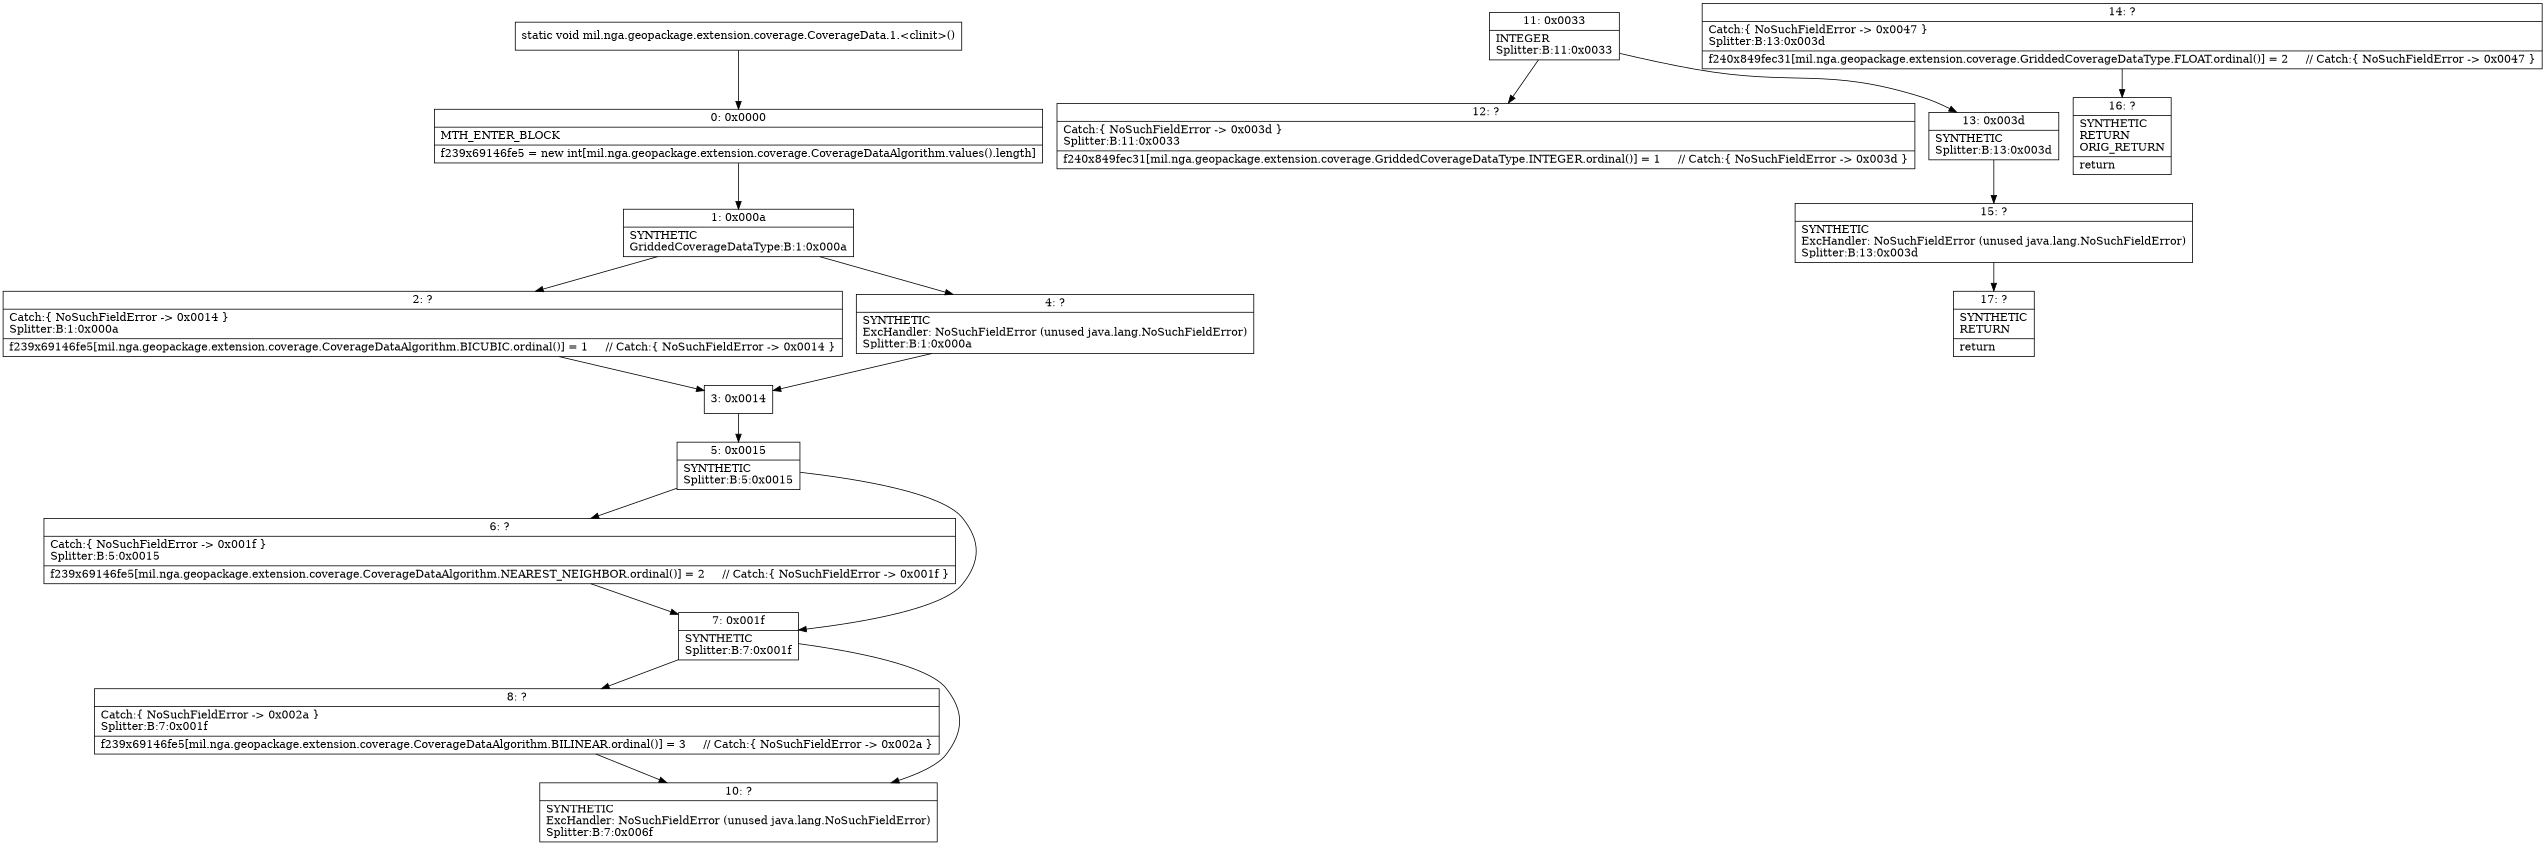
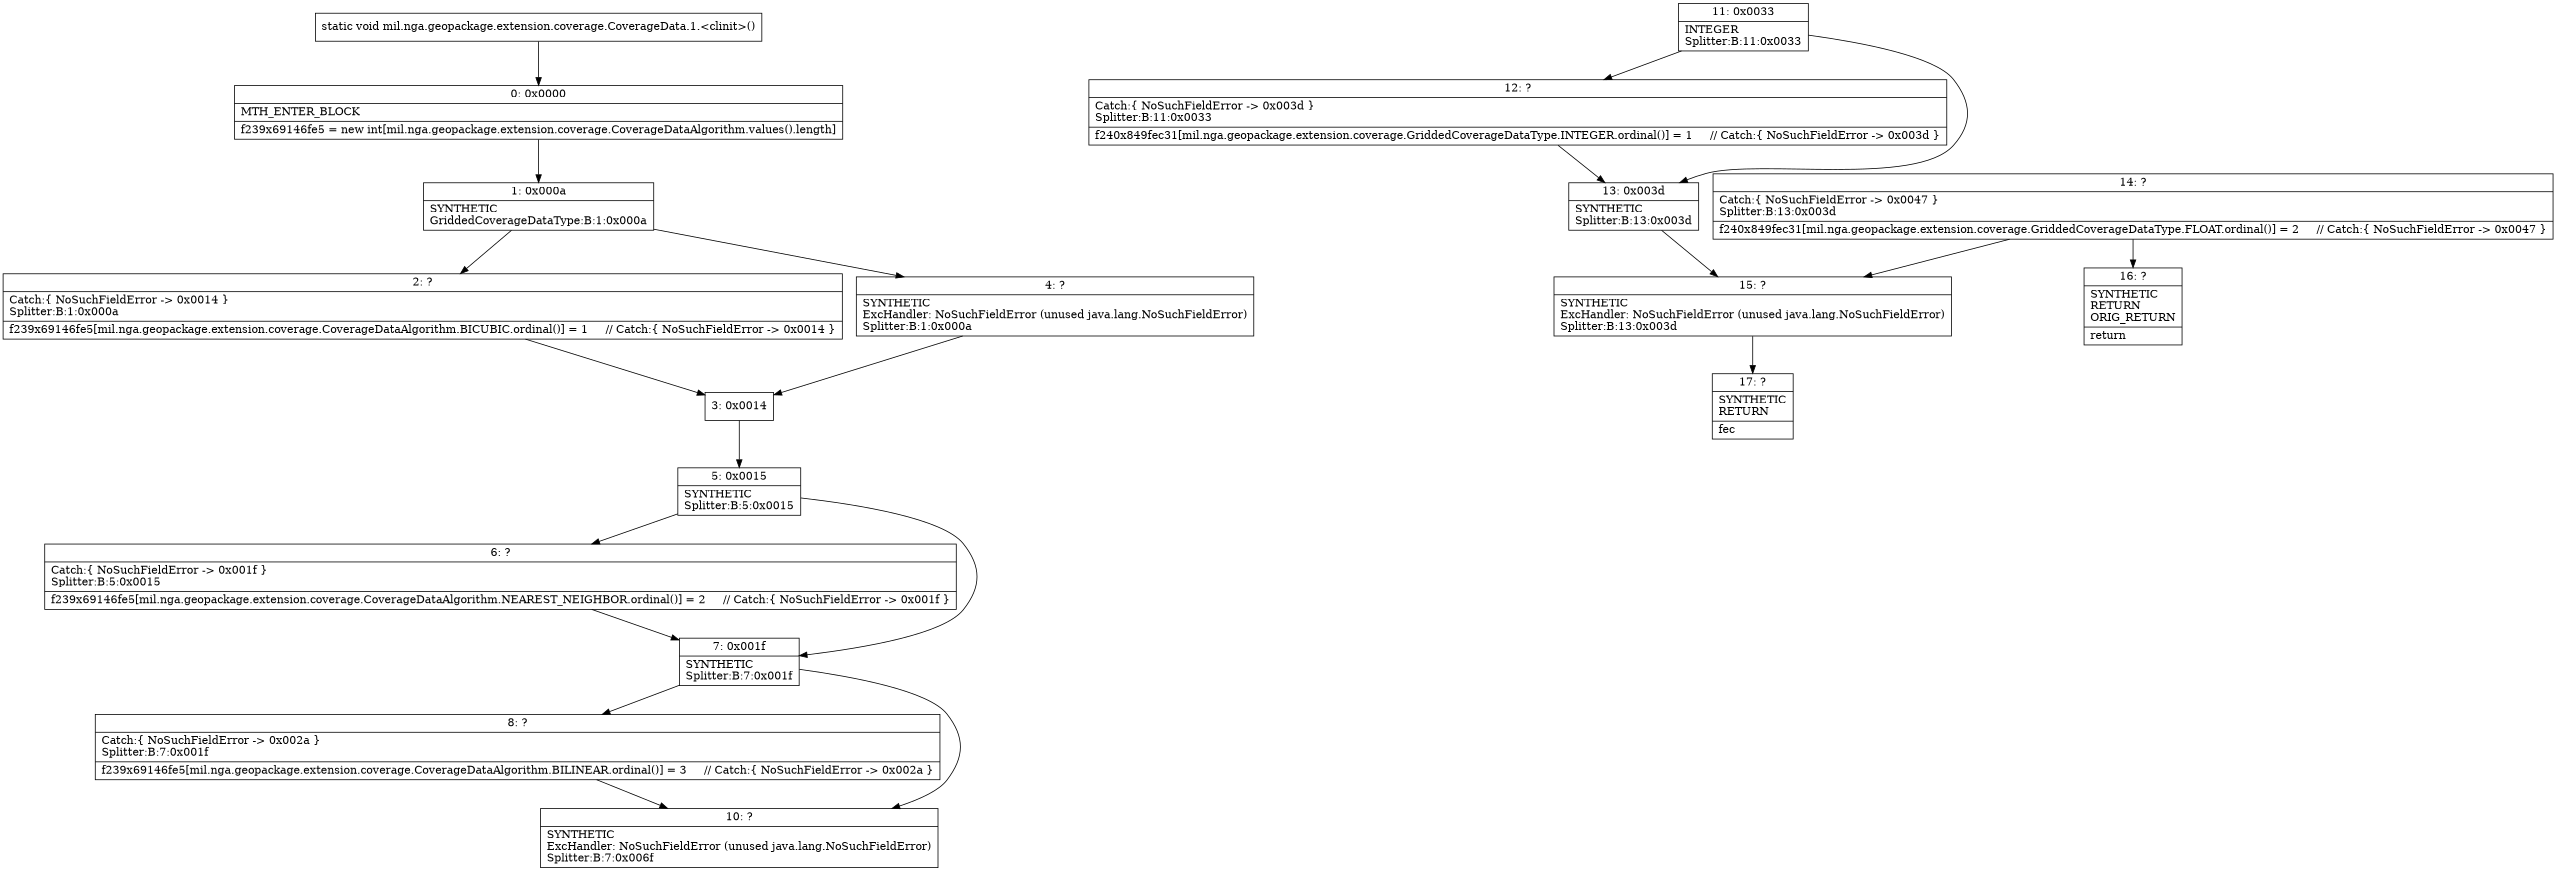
edge "12: ?" -> "13: 0x003d": added
edge "14: ?" -> "15: ?": added
node "17: ?": text "return" -> "fec"
